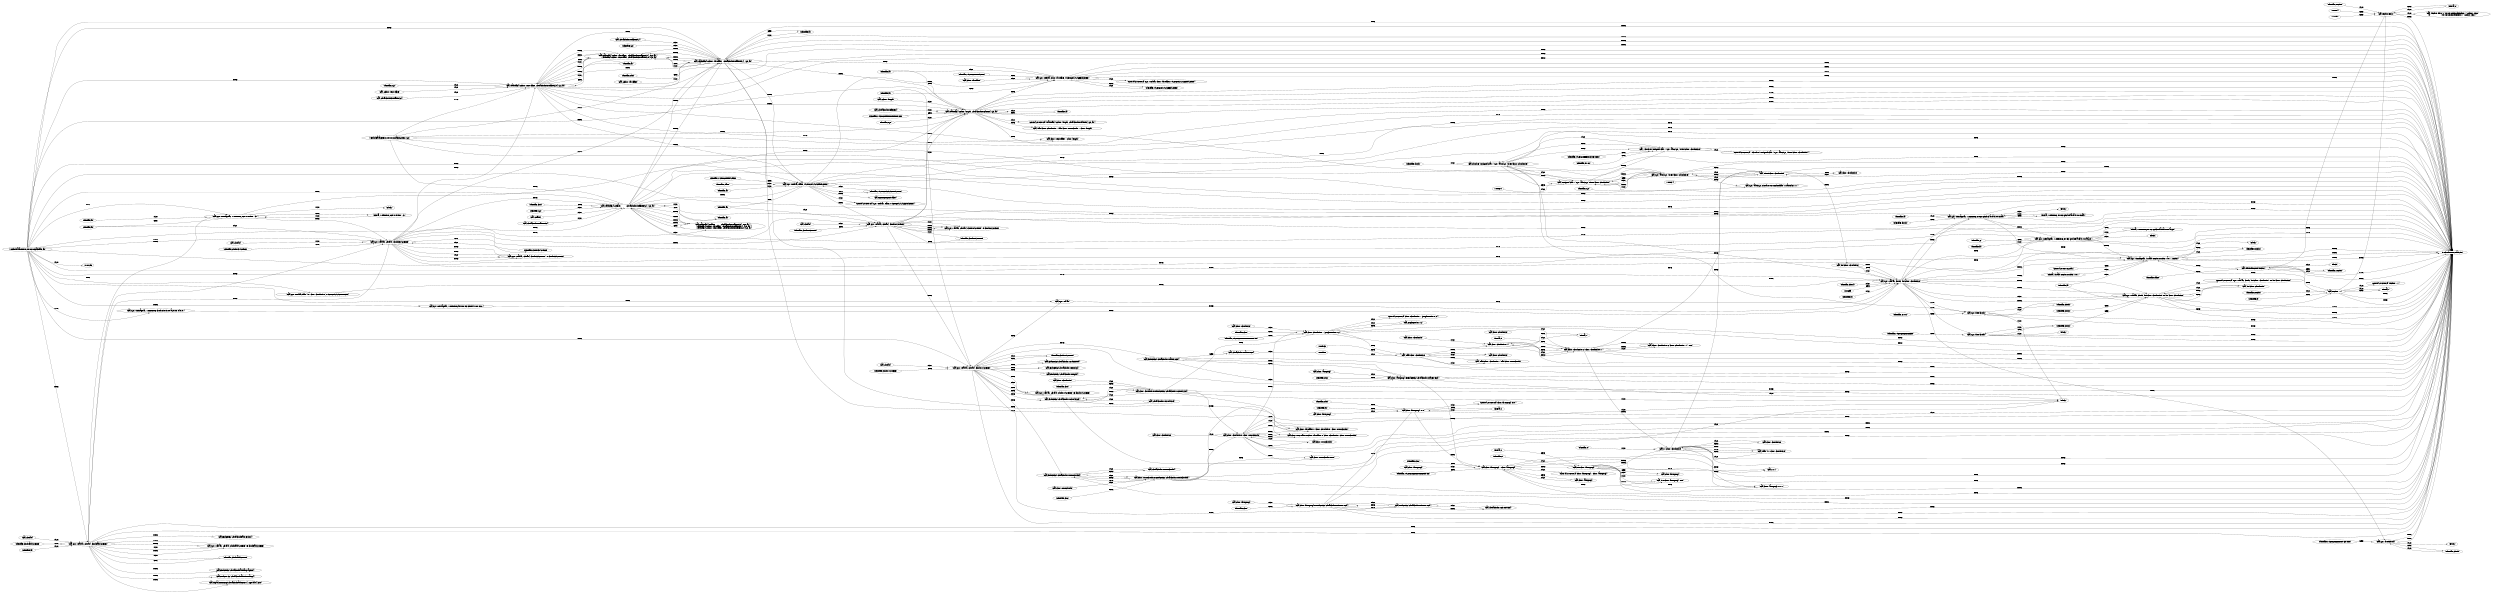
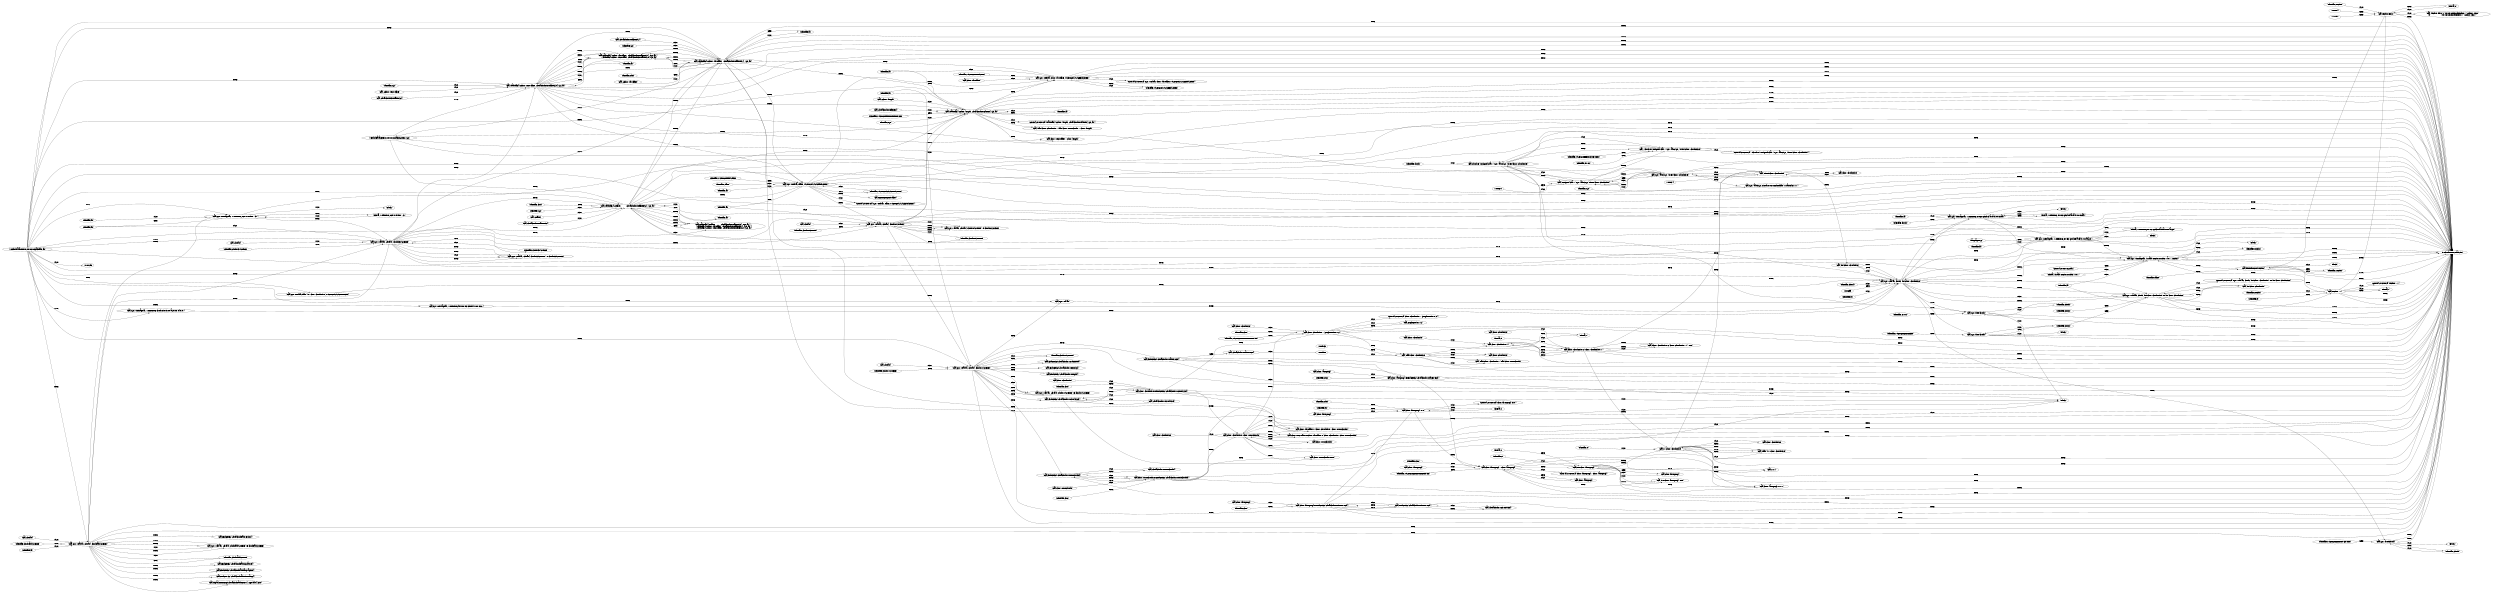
edge "(MethodParameterIn,struct mspack_system *sys)" -> "(MethodReturn,static int)": removed, label "DDG:"
node "(Identifier,p)": label "(Identifier,p)" -> "(LanguageID,p)"
node "(Call,READ_ENCINT(section))": label "(Call,READ_ENCINT(section))" -> "(Call,ERR_ENCINT(section))"
node "(Call,EndGetI32(&buf[chmhead_Signature]))": added
